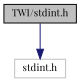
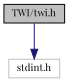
node "TWI/stdint.h": label "TWI/stdint.h" -> "TWI/twi.h"
